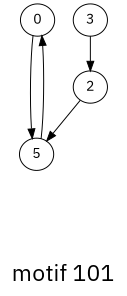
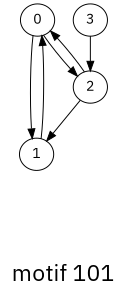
edge "0" -> "2": added
edge "2" -> "0": added
node "5": label "5" -> "1"
